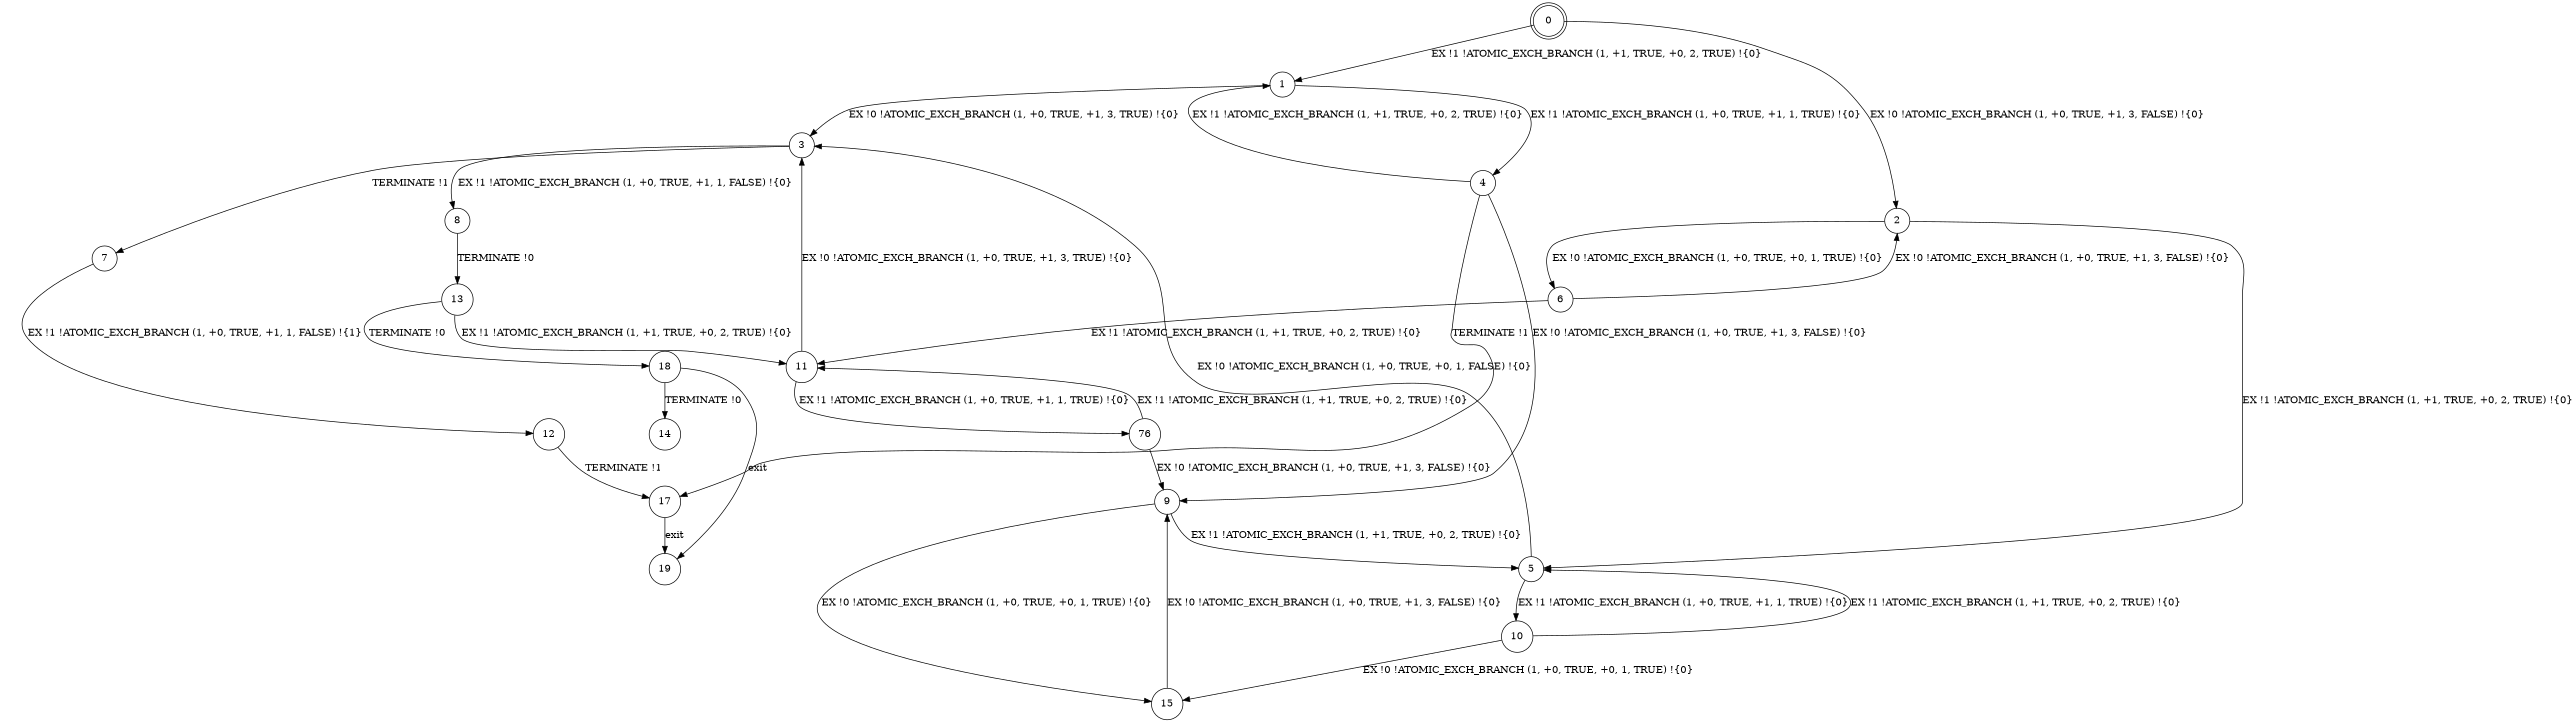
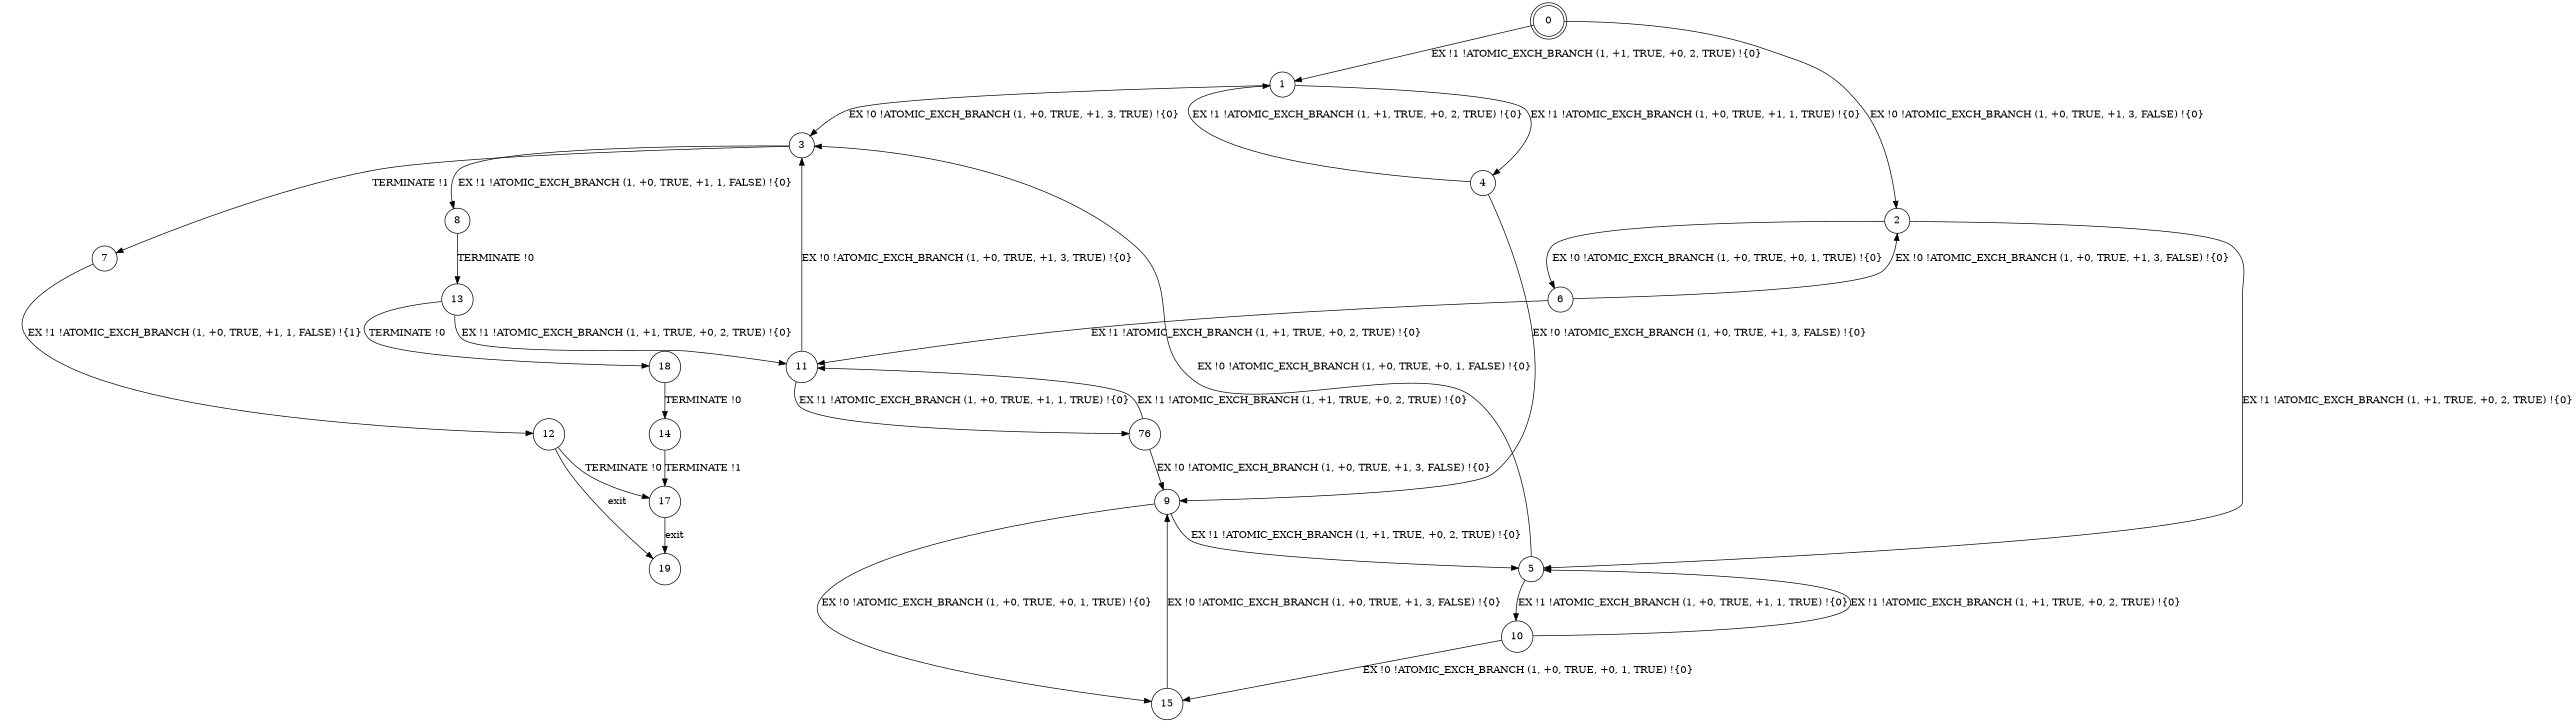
edge "4" -> "17": now "14" -> "17"
edge "18" -> "19": now "12" -> "19"
edge "12" -> "17": label "TERMINATE !1" -> "TERMINATE !0"
